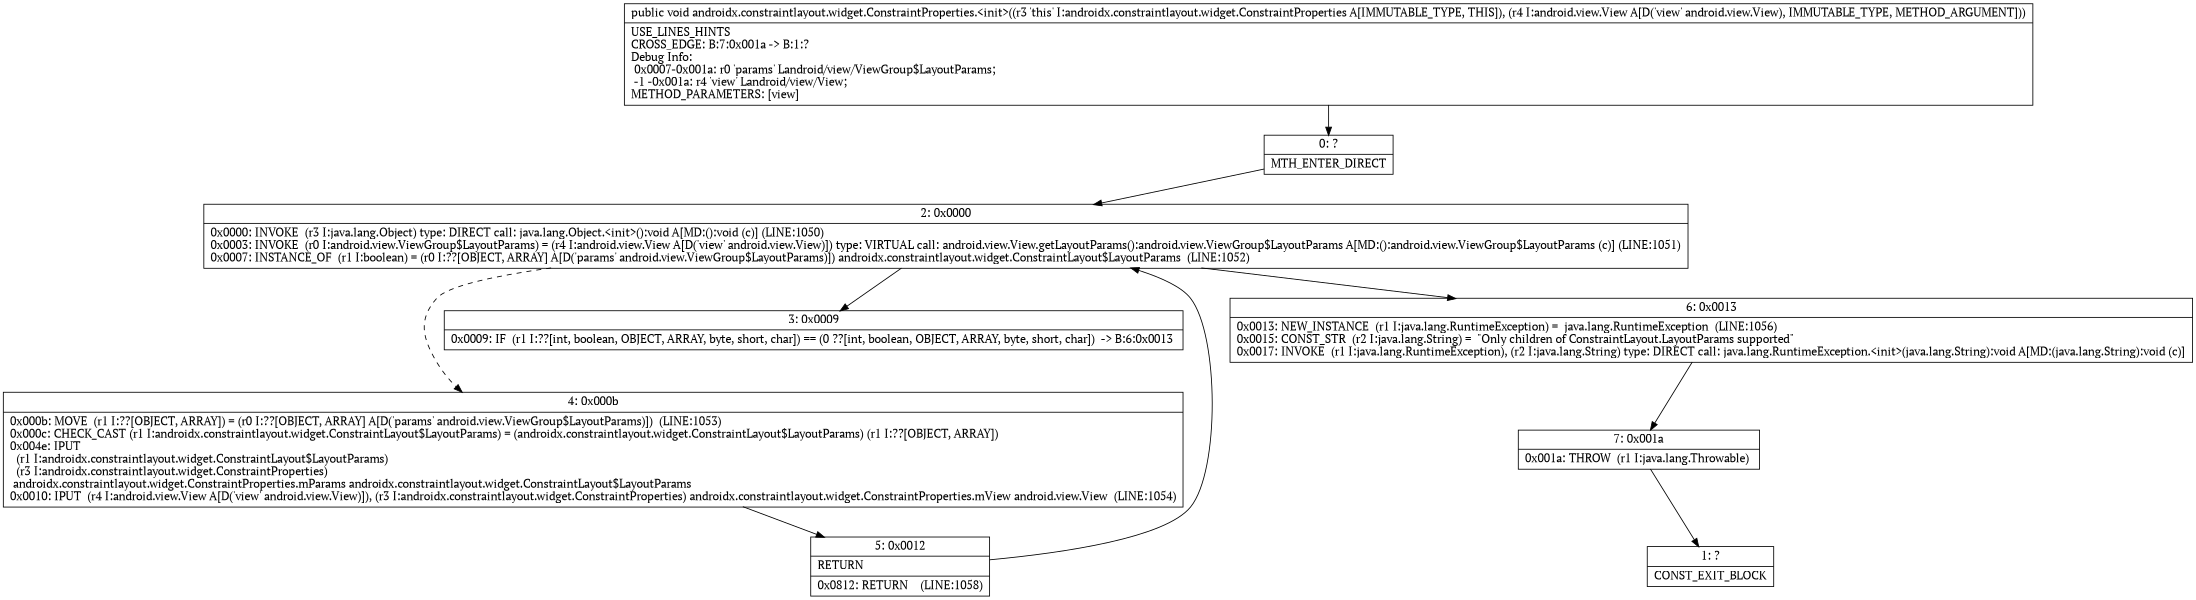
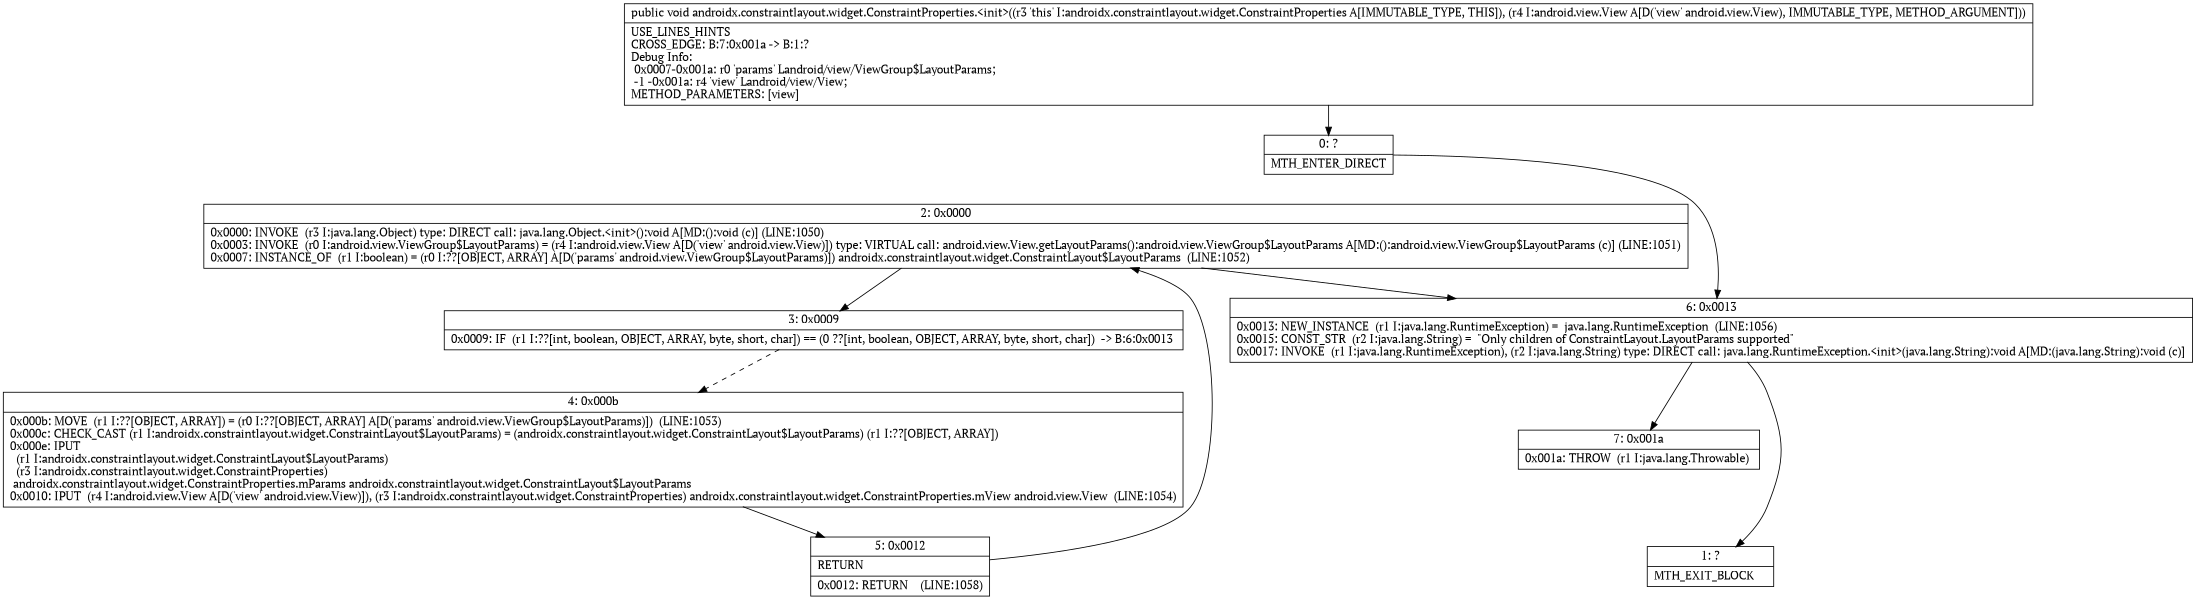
edge "0: ?" -> "2: 0x0000": now "0: ?" -> "6: 0x0013"
edge "2: 0x0000" -> "4: 0x000b": now "3: 0x0009" -> "4: 0x000b"
node "4: 0x000b": text "0x004e: IPUT" -> "0x000e: IPUT"
edge "7: 0x001a" -> "1: ?": now "6: 0x0013" -> "1: ?"
node "1: ?": text "CONST_EXIT_BLOCK" -> "MTH_EXIT_BLOCK"
node "5: 0x0012": text "0x0812: RETURN    (LINE:1058)" -> "0x0012: RETURN    (LINE:1058)"
